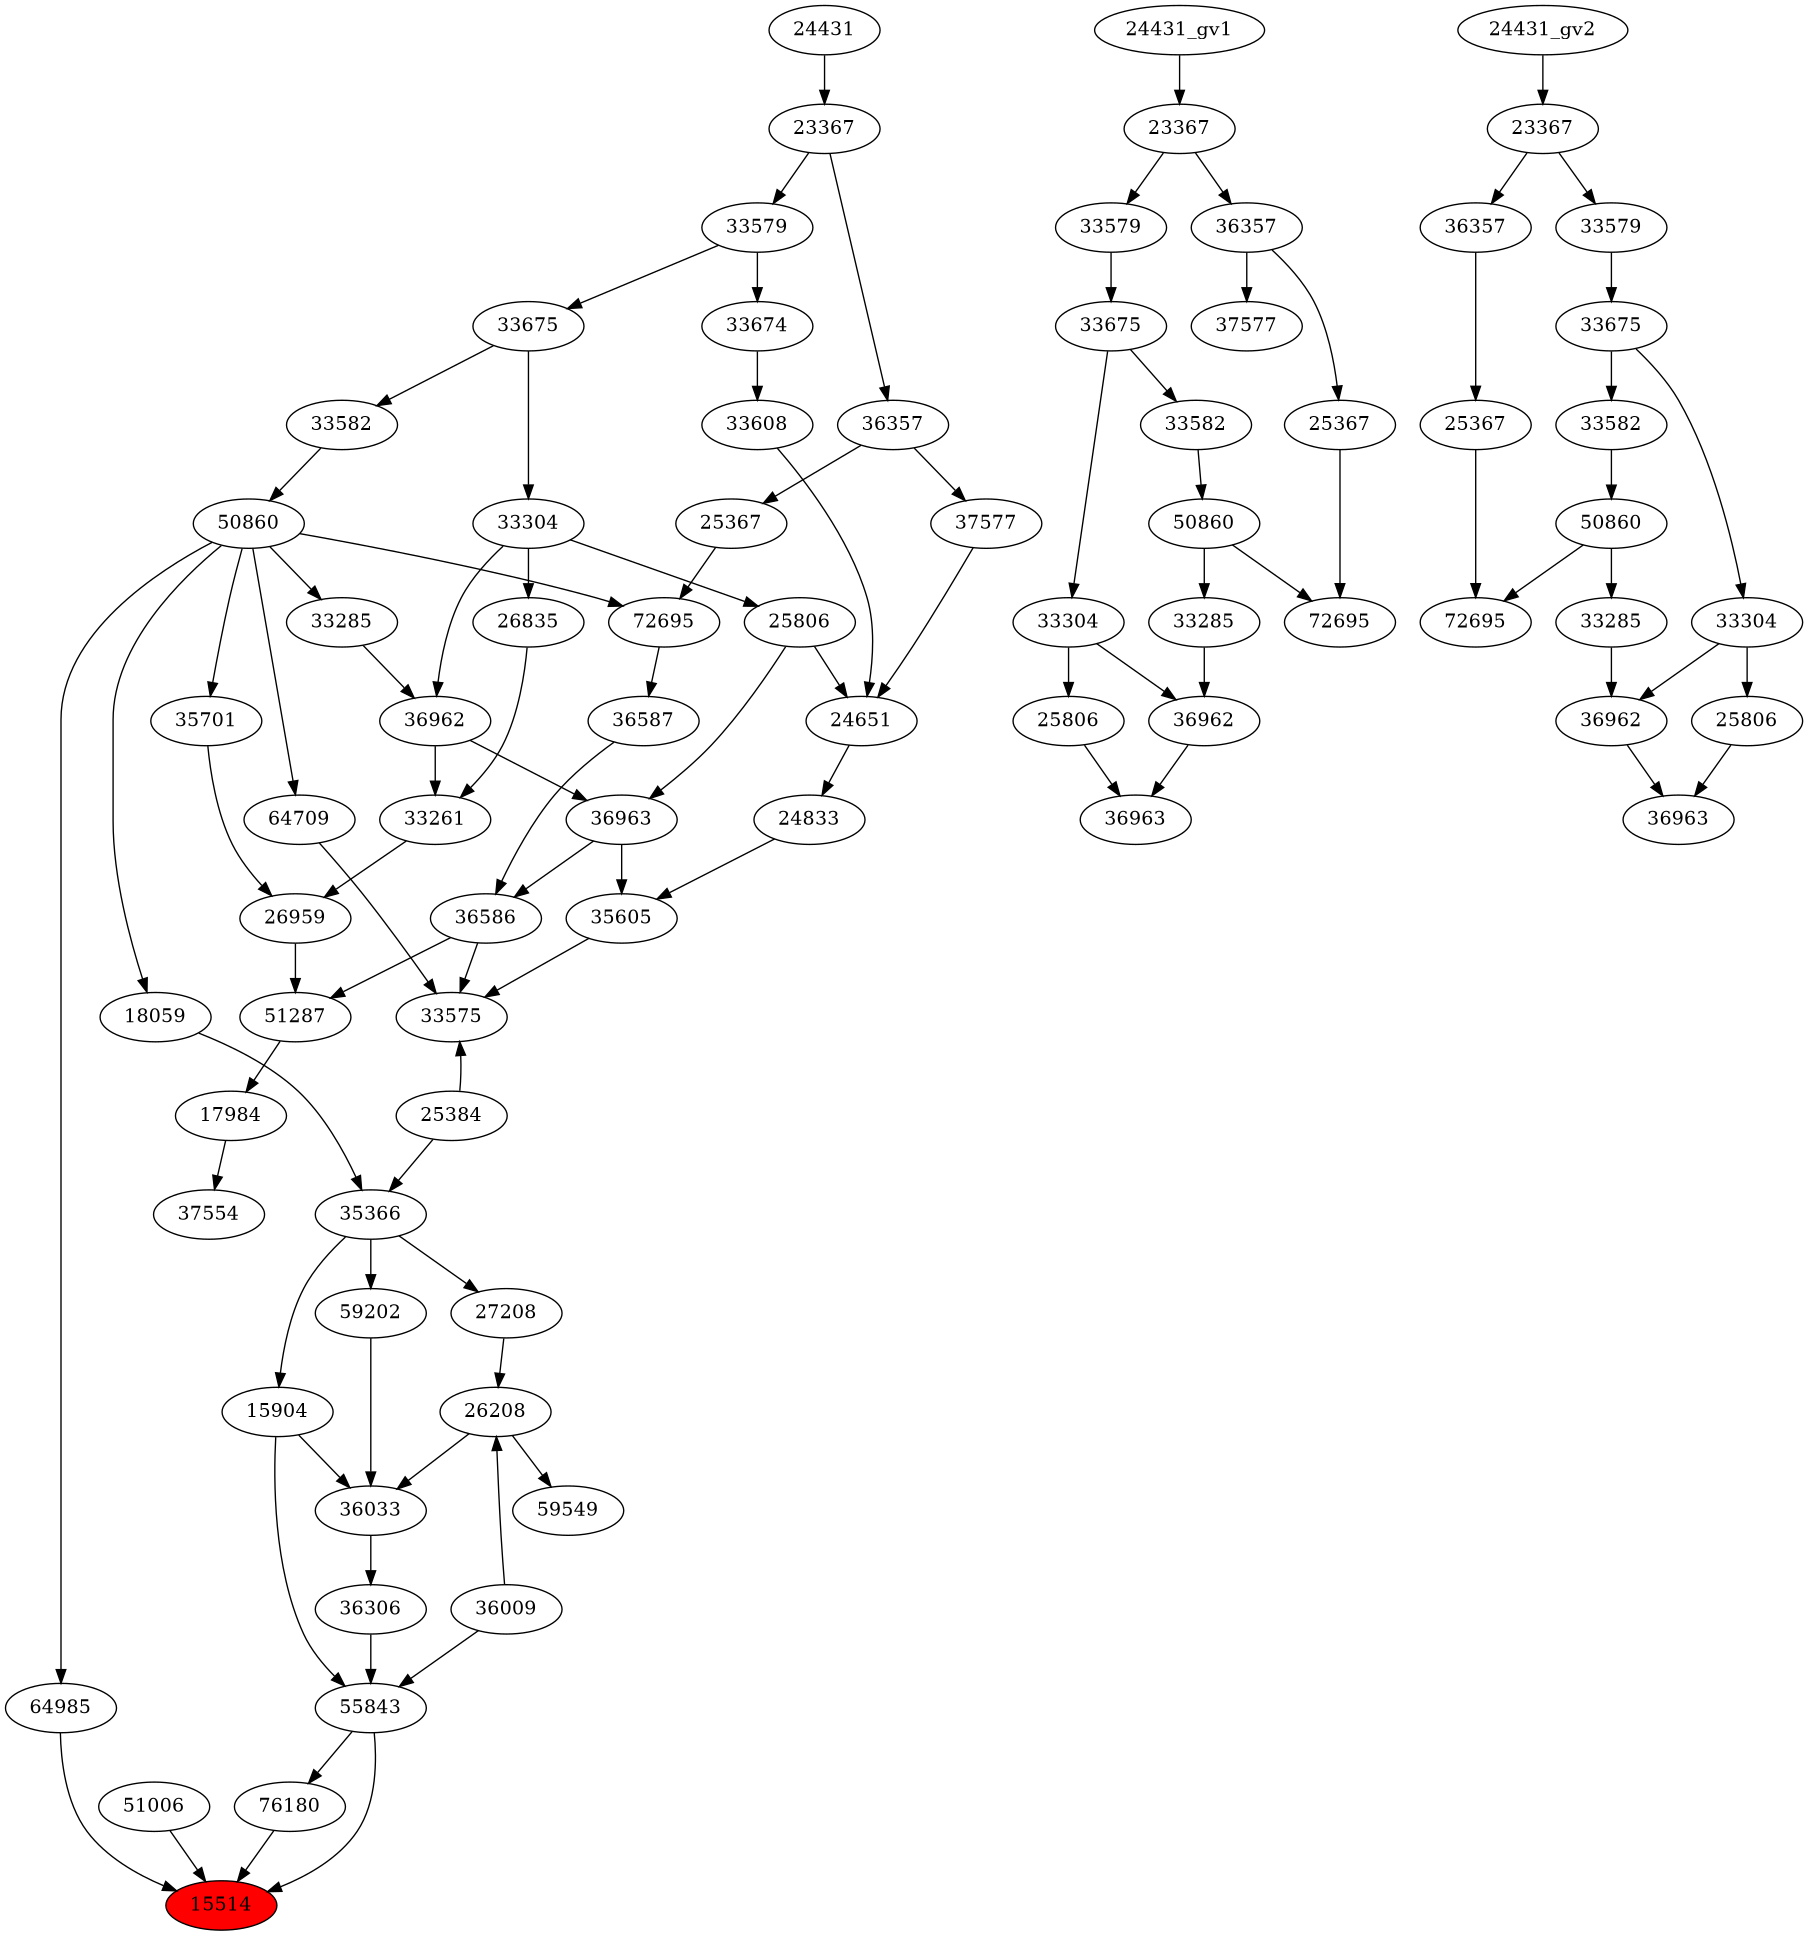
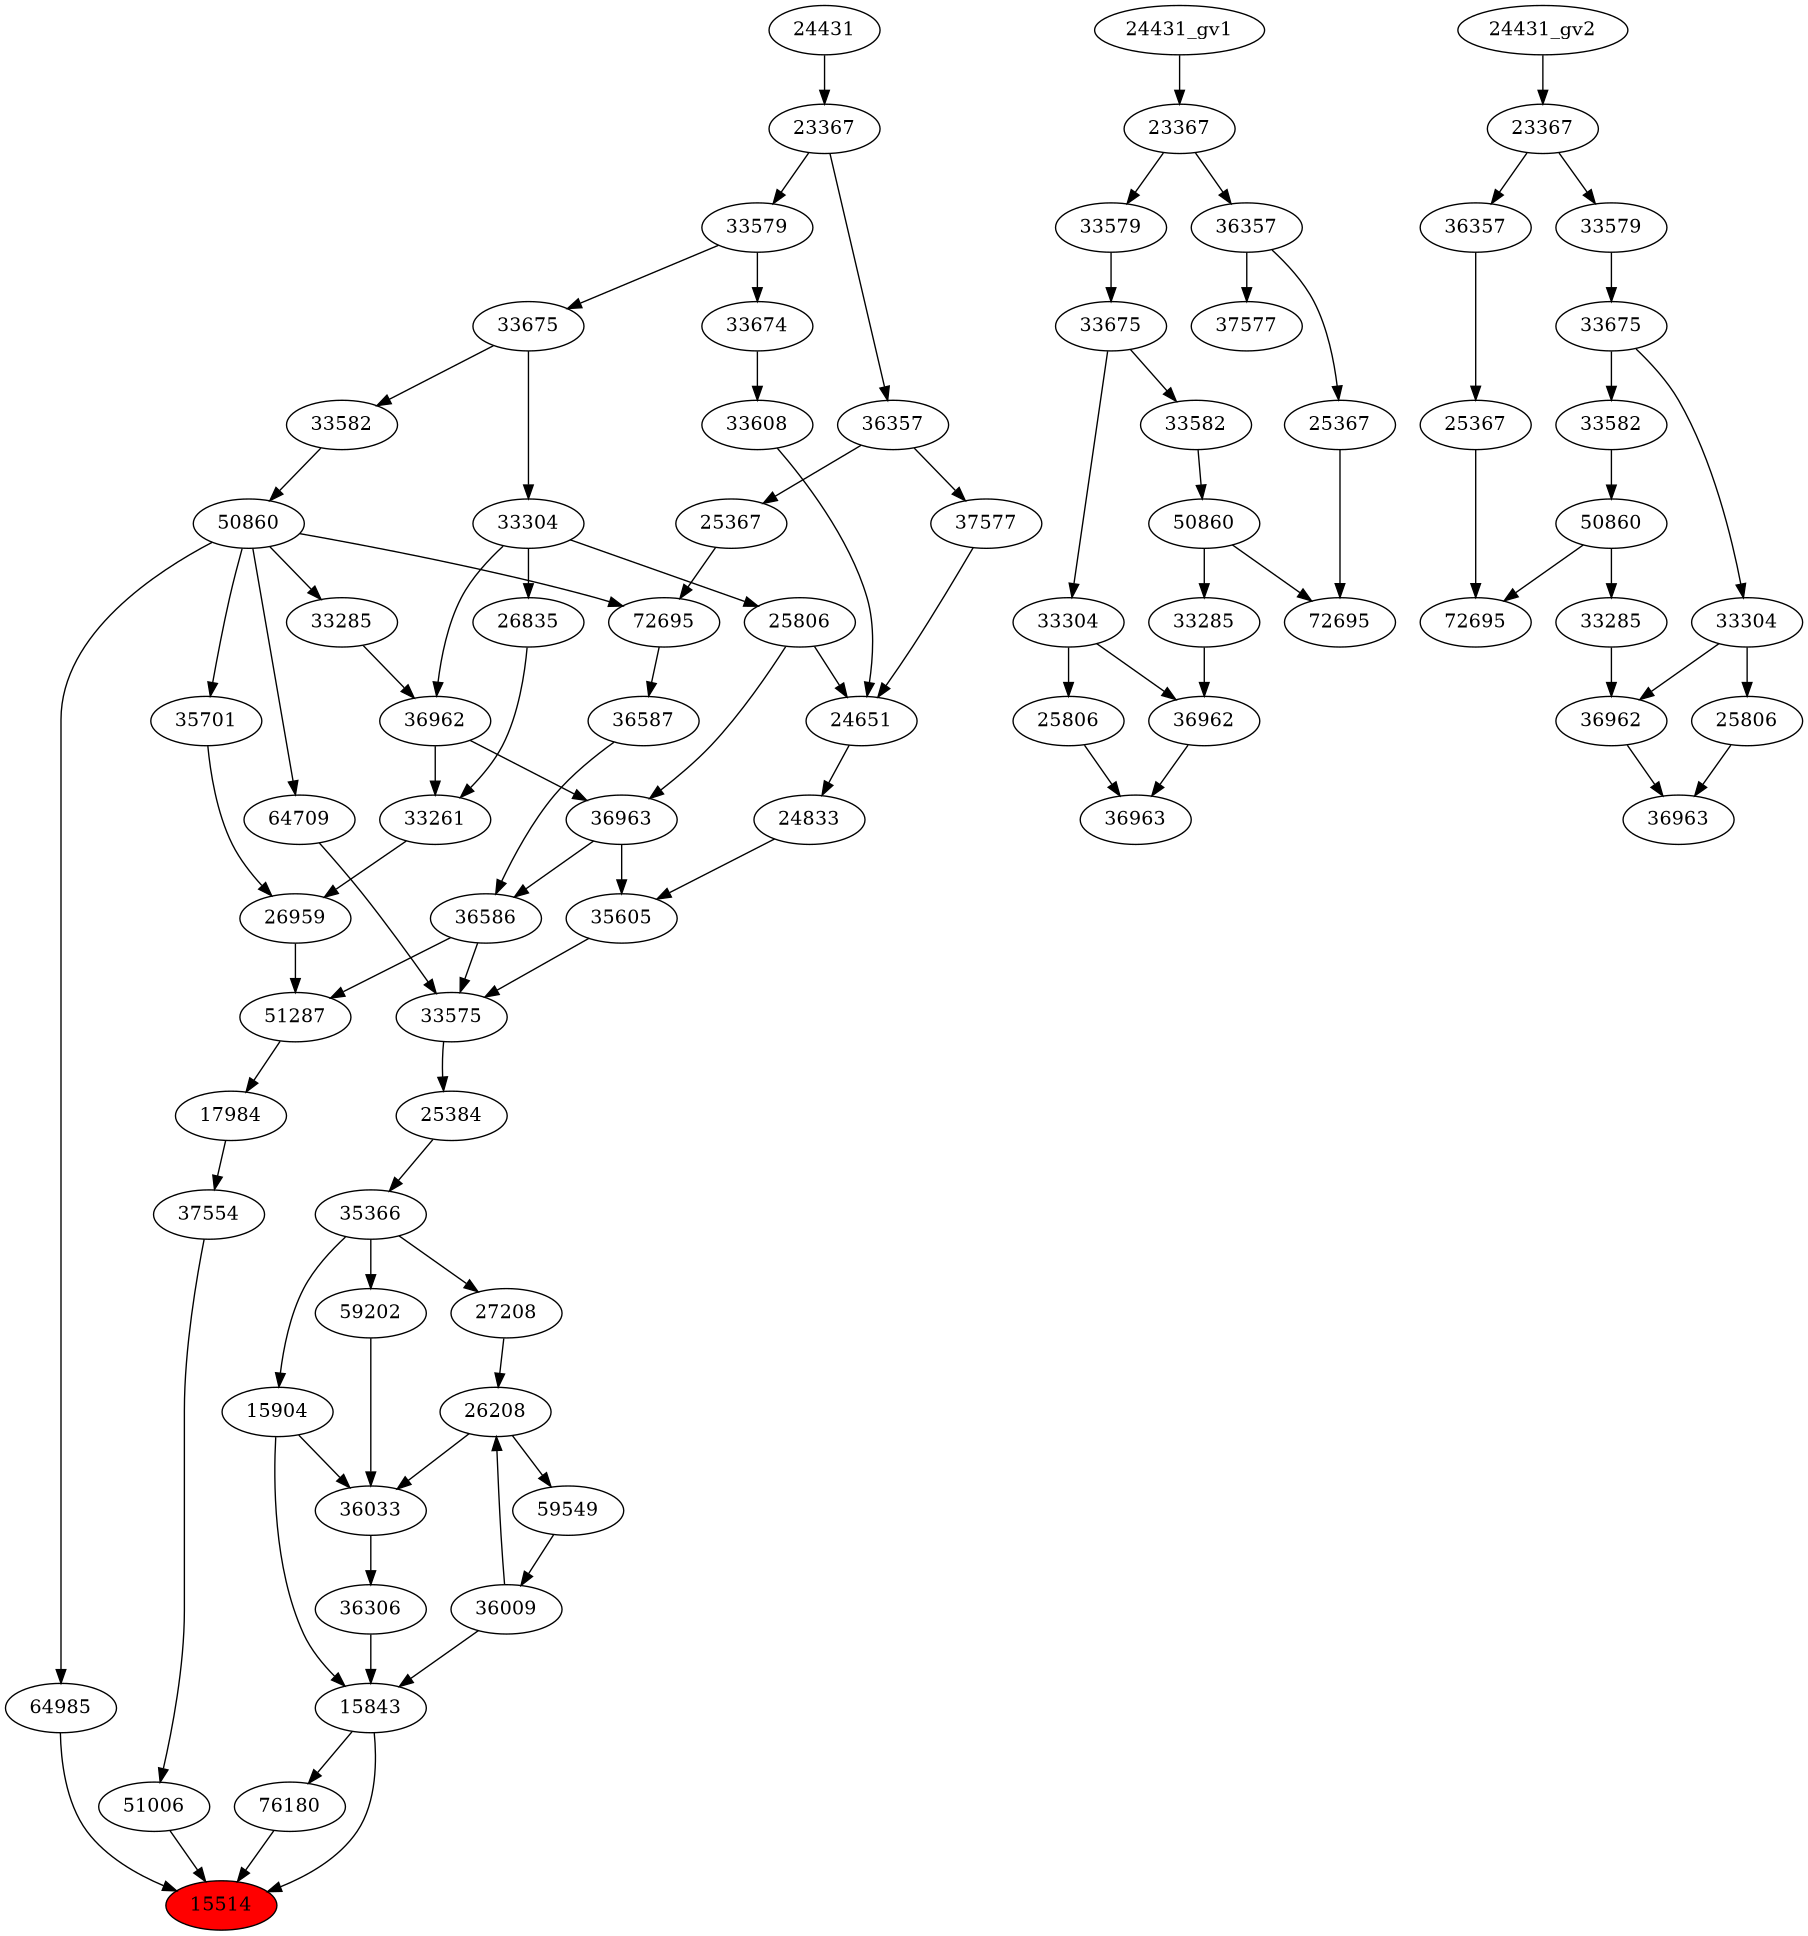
node "18059": removed
edge "25384" -> "33575": reversed
edge "37554" -> "51006": added
edge "59549" -> "36009": added
node "55843": label "55843" -> "15843"
